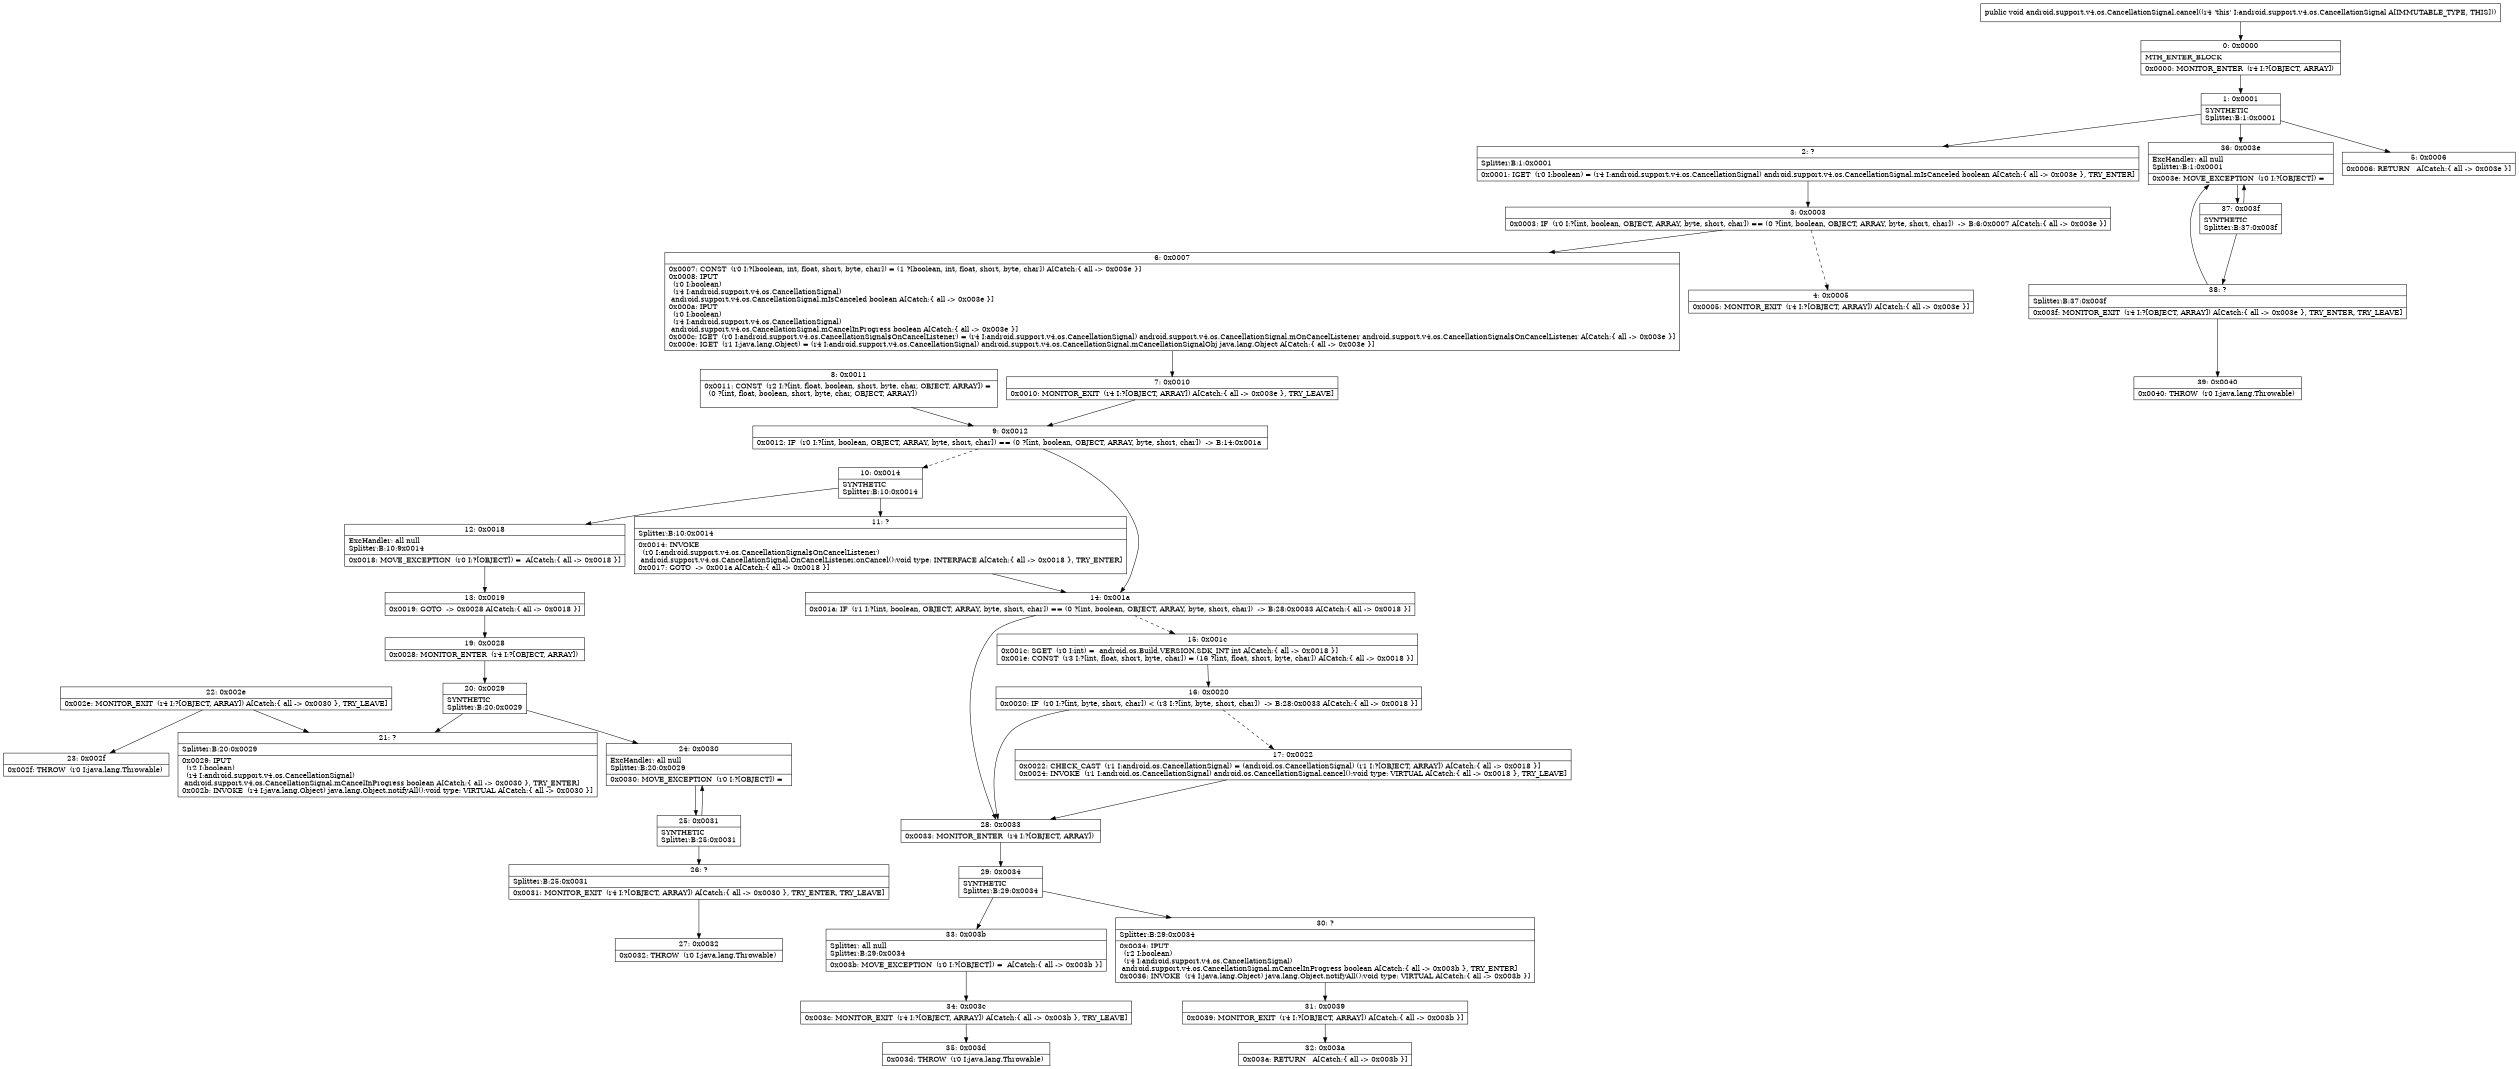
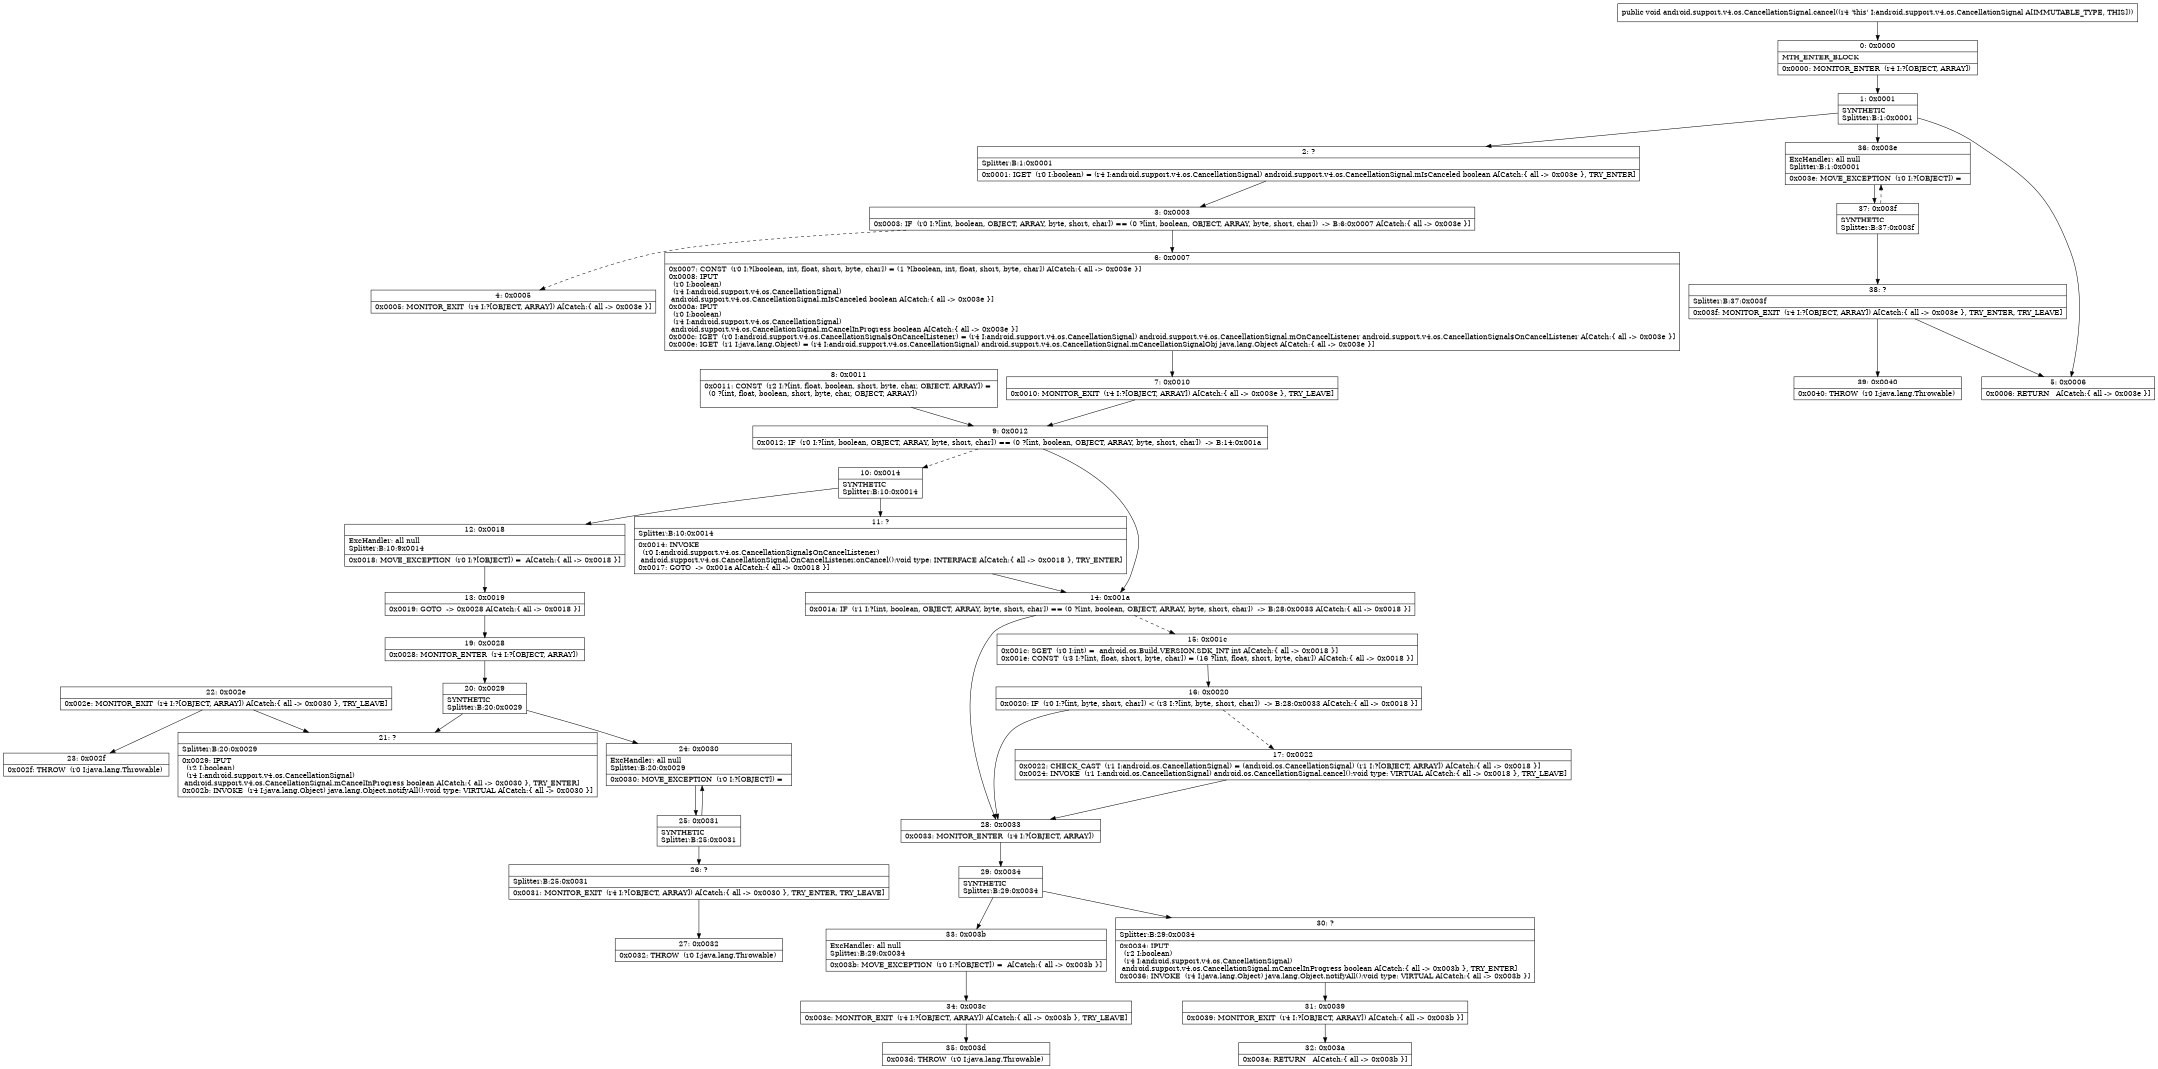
edge "37: 0x003f" -> "36: 0x003e": style solid -> dashed
edge "38: ?" -> "36: 0x003e": now "38: ?" -> "5: 0x0006"
node "33: 0x003b": text "Splitter: all null" -> "ExcHandler: all null"
